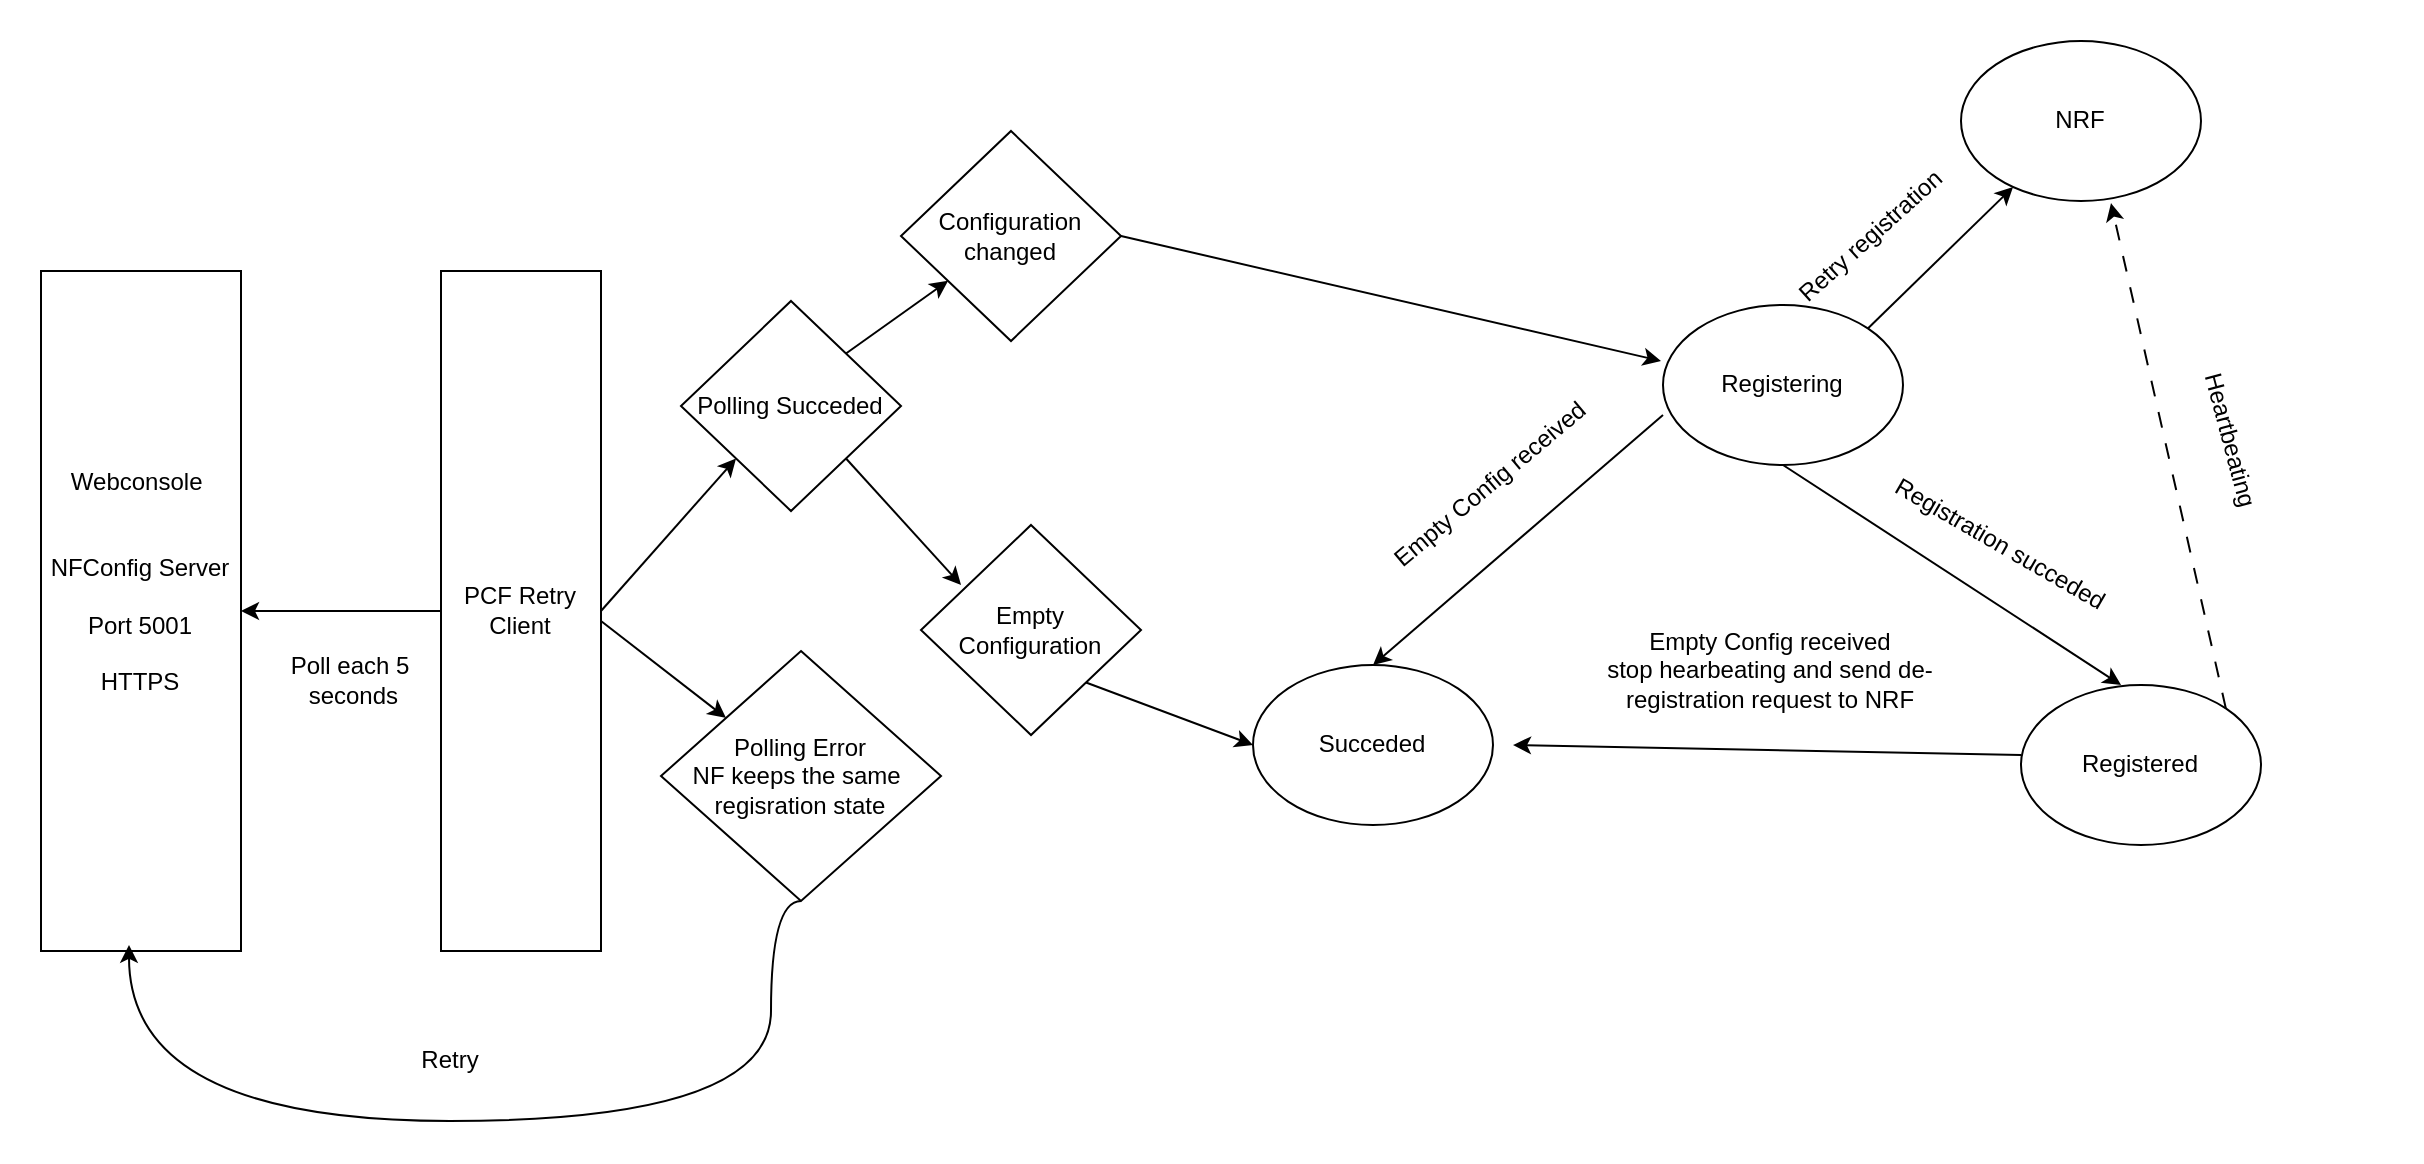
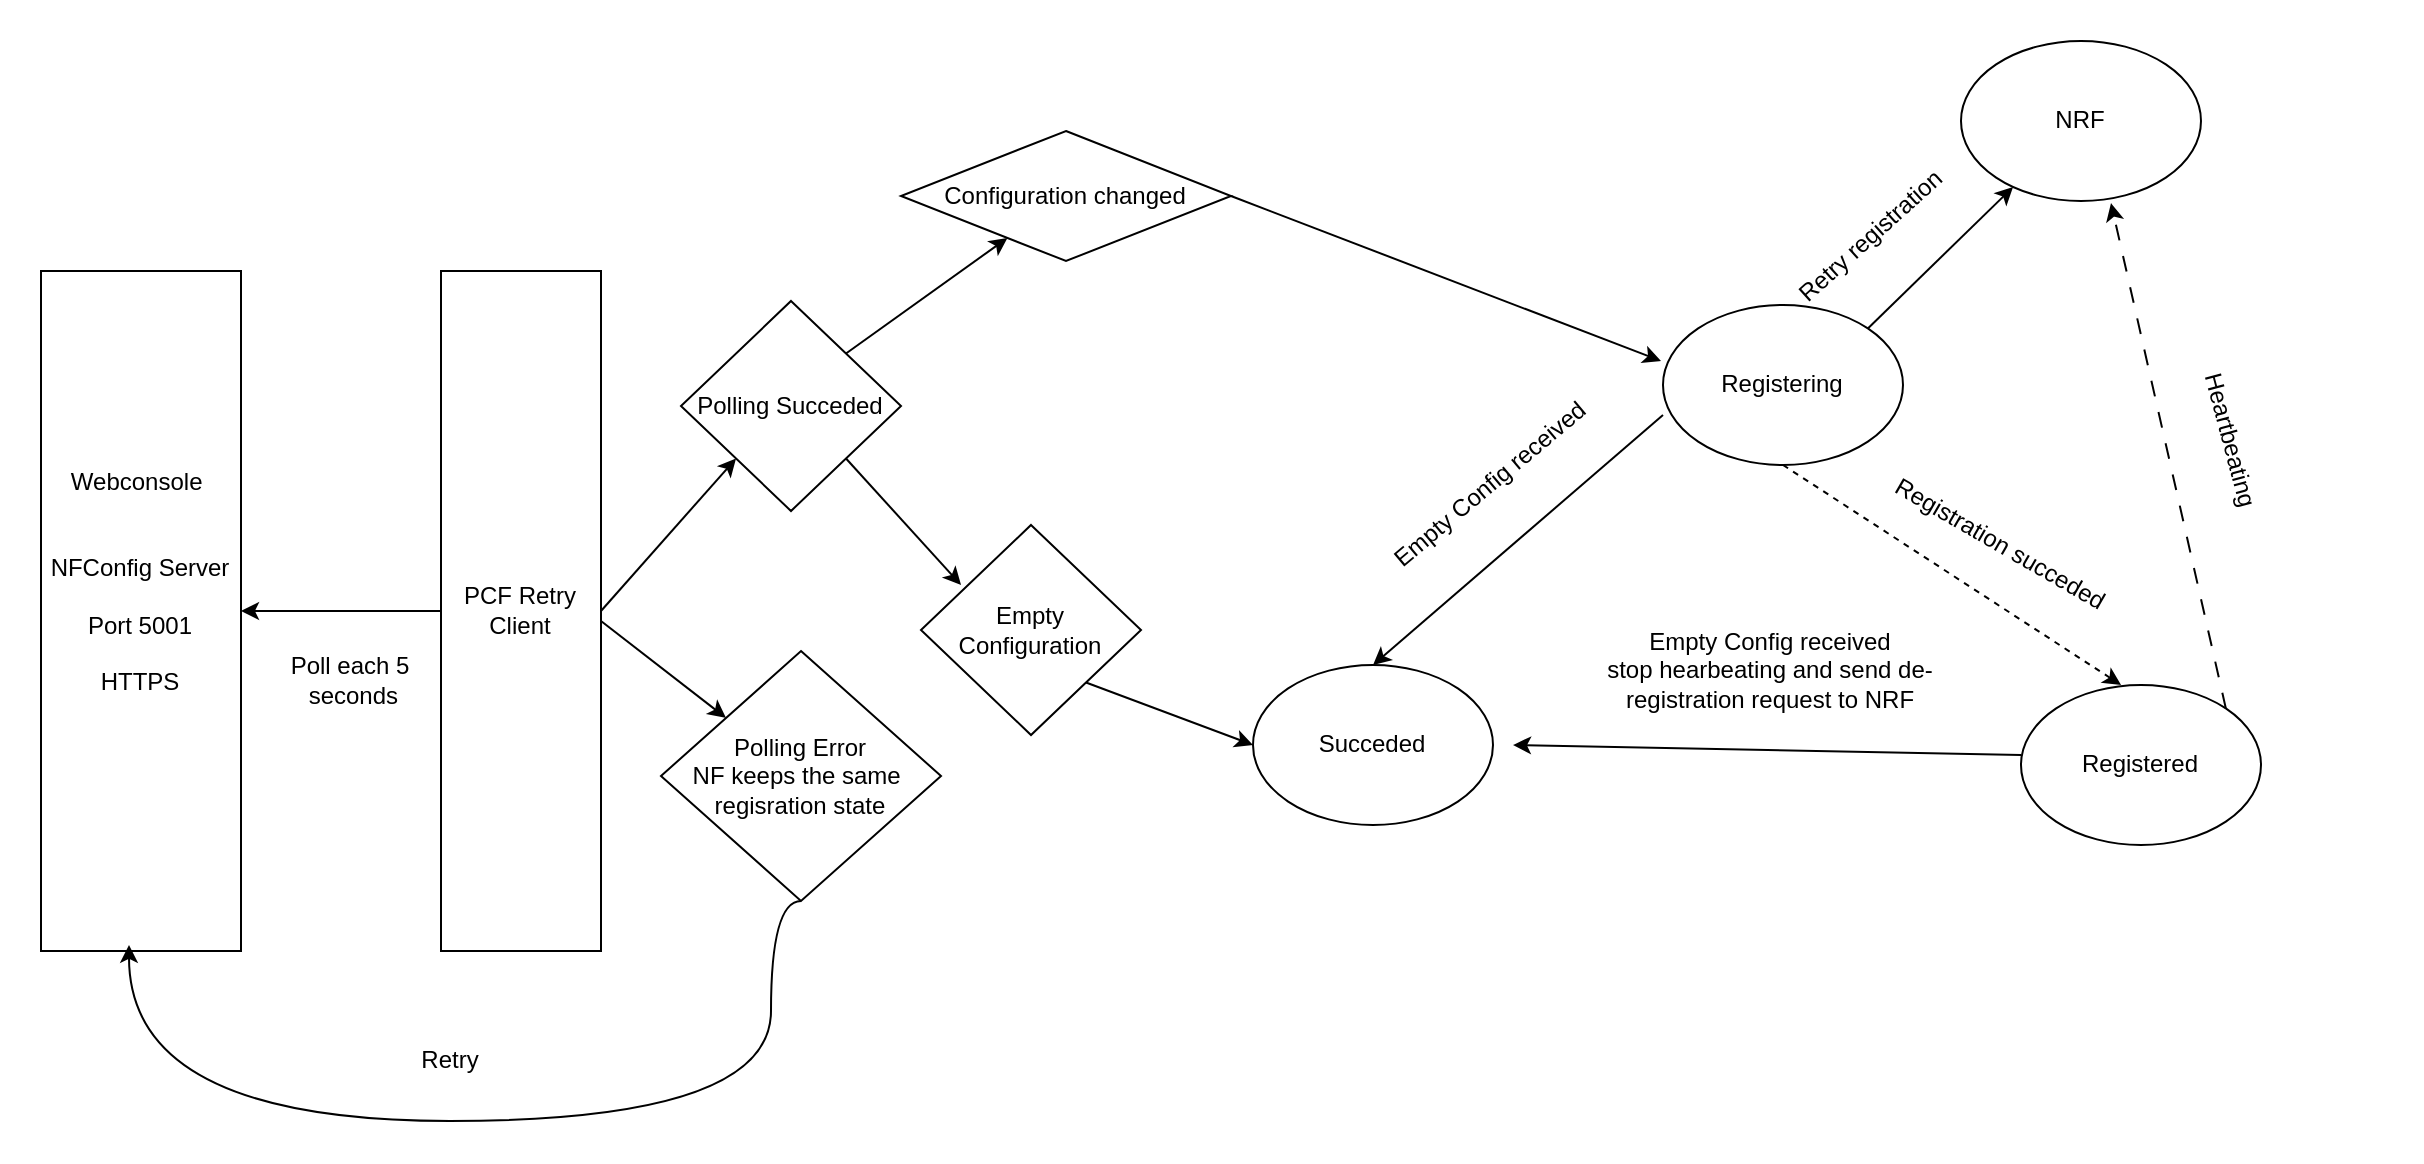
node "Configuration changed": size 220x210 -> 330x130
edge "Registering" -> "Registered": style solid -> dashed
